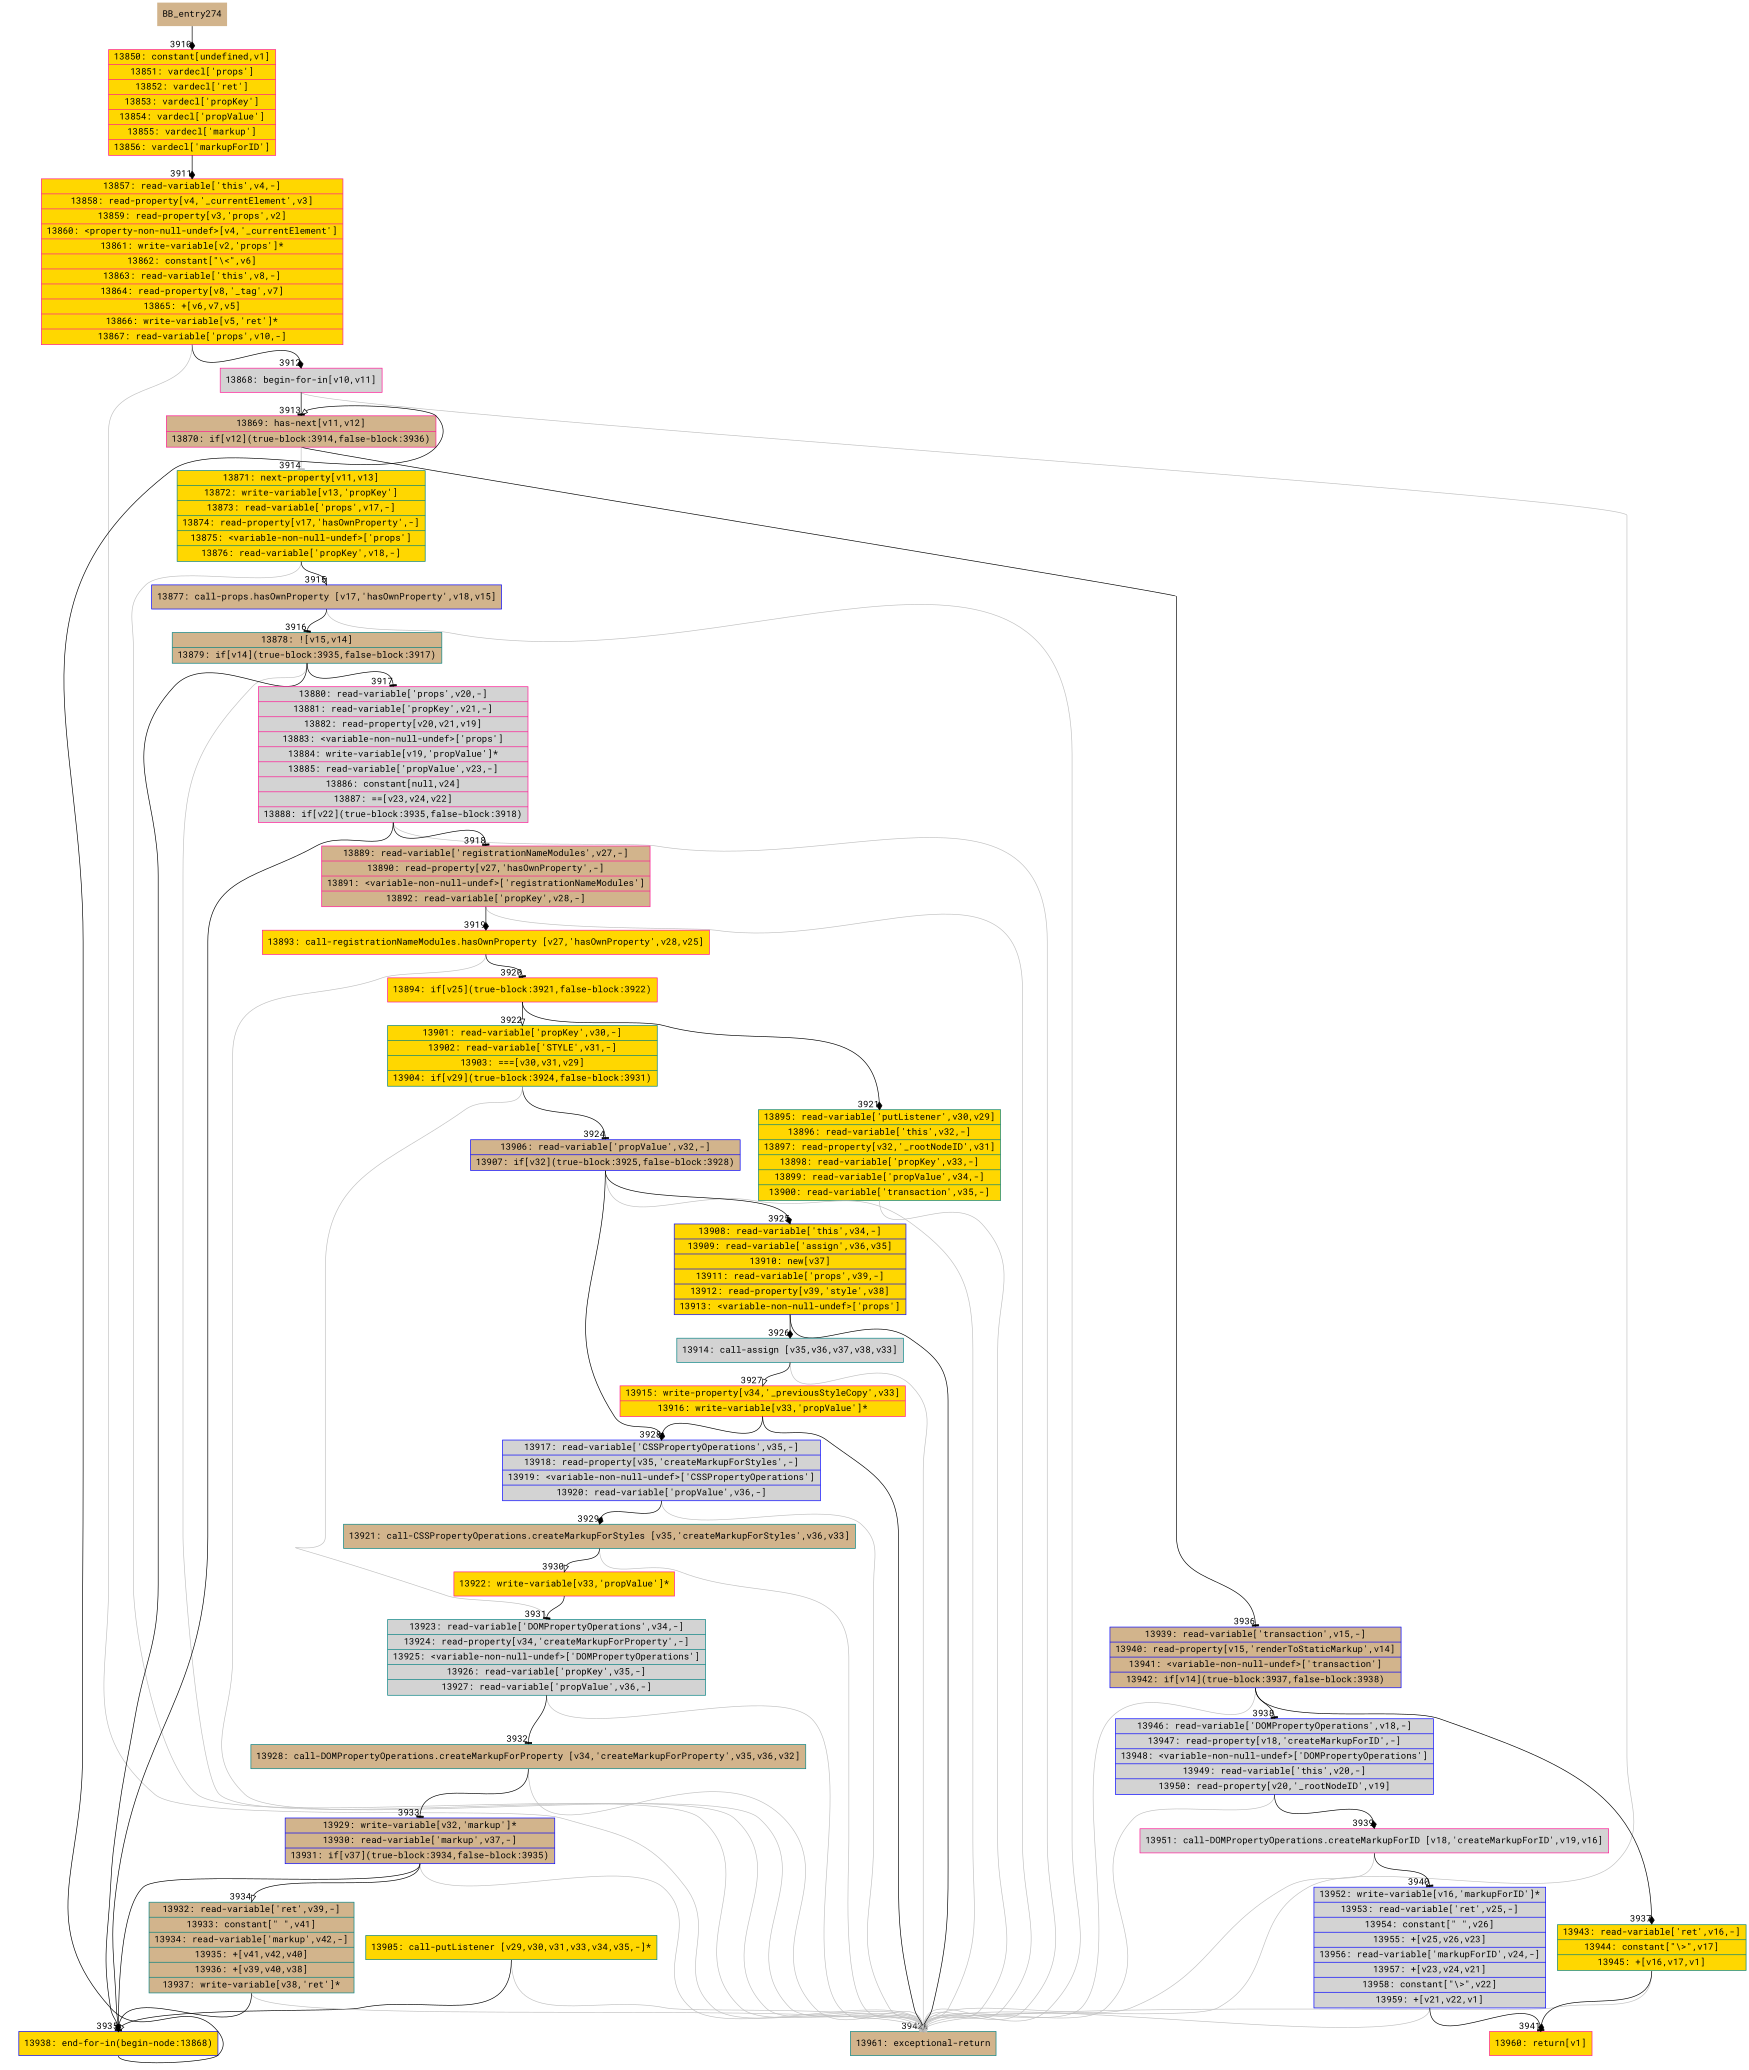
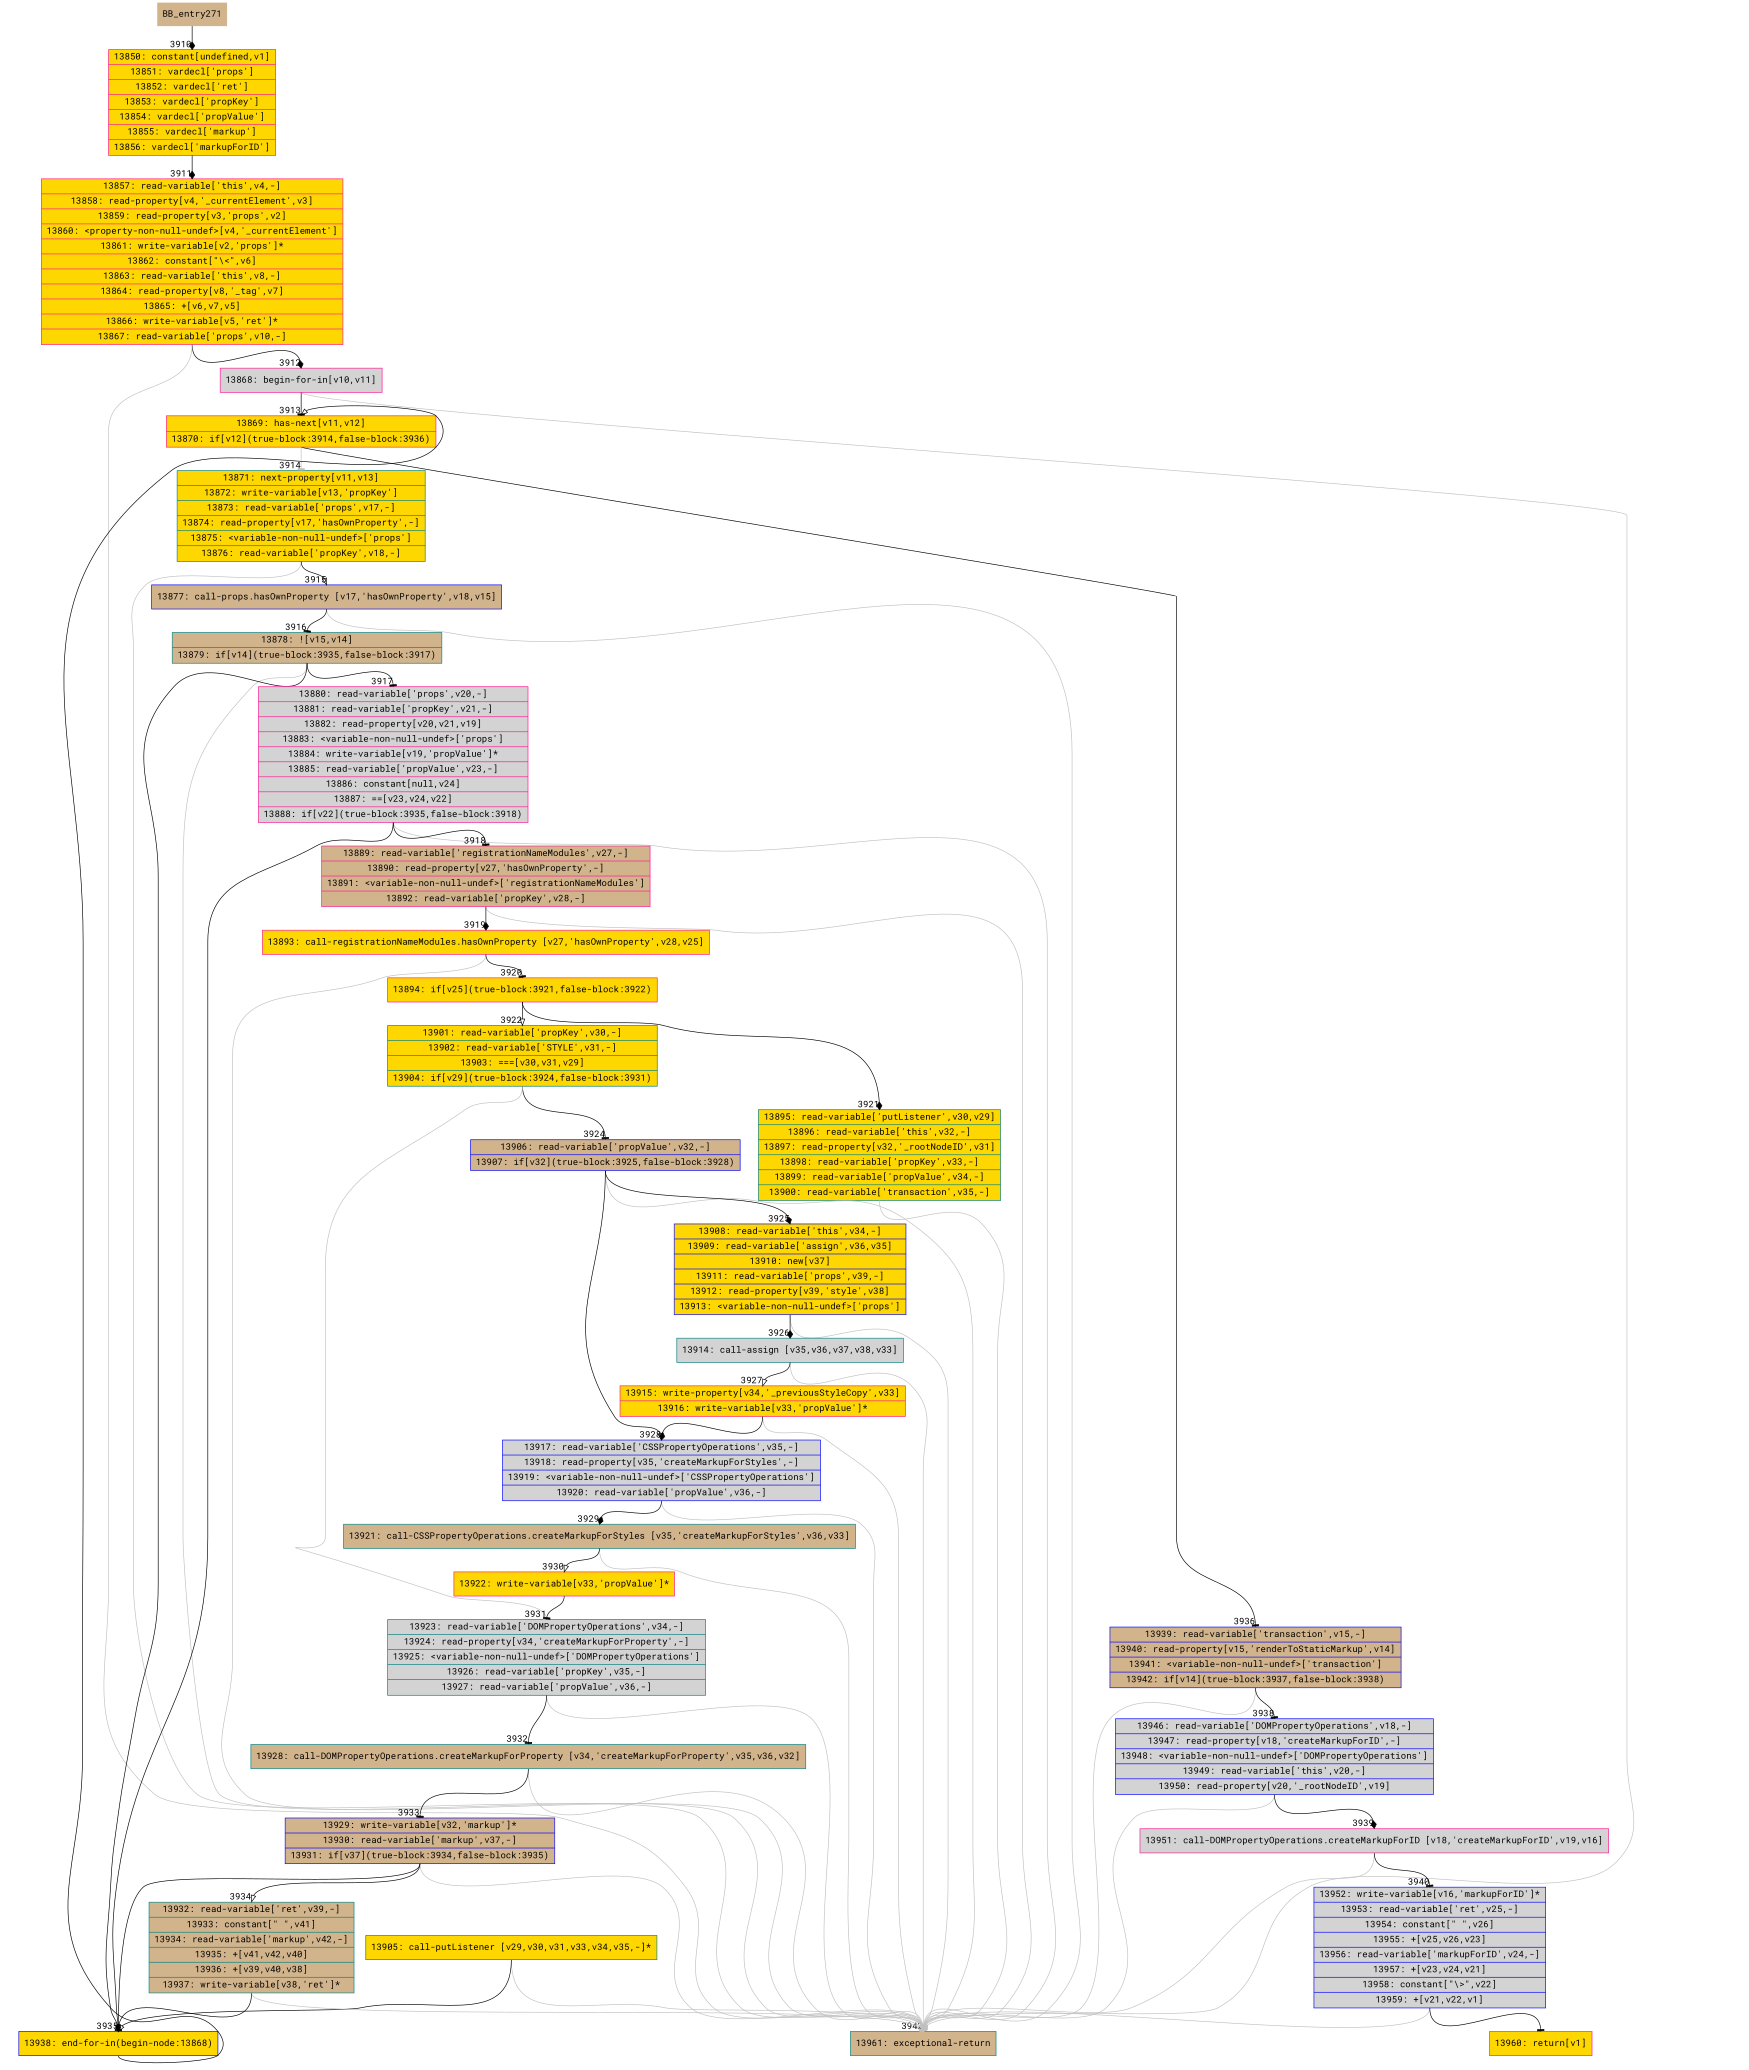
node "BB_entry274": label "BB_entry274" -> "BB_entry271"
node "13869: has-next[v11,v12]": fillcolor tan -> gold
edge "13908: read-variable['this',v34,-]" -> "13961: exceptional-return": color black -> gray
edge "13915: write-property[v34,'_previousStyleCopy',v33]" -> "13961: exceptional-return": color black -> gray
node "13943: read-variable['ret',v16,-]": removed
